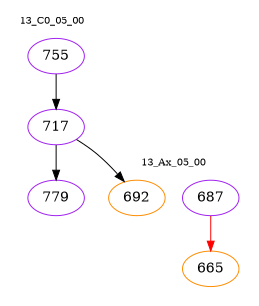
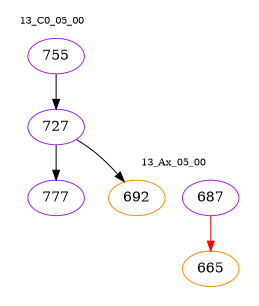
node "717": label "717" -> "727"
node "779": label "779" -> "777"
